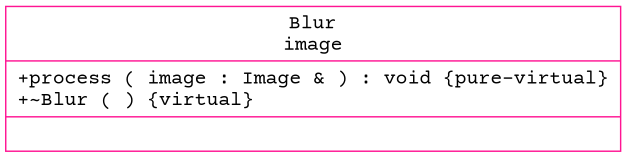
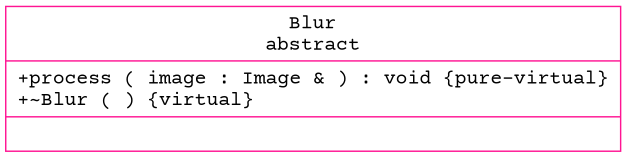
node "Blur": text "image" -> "abstract"
